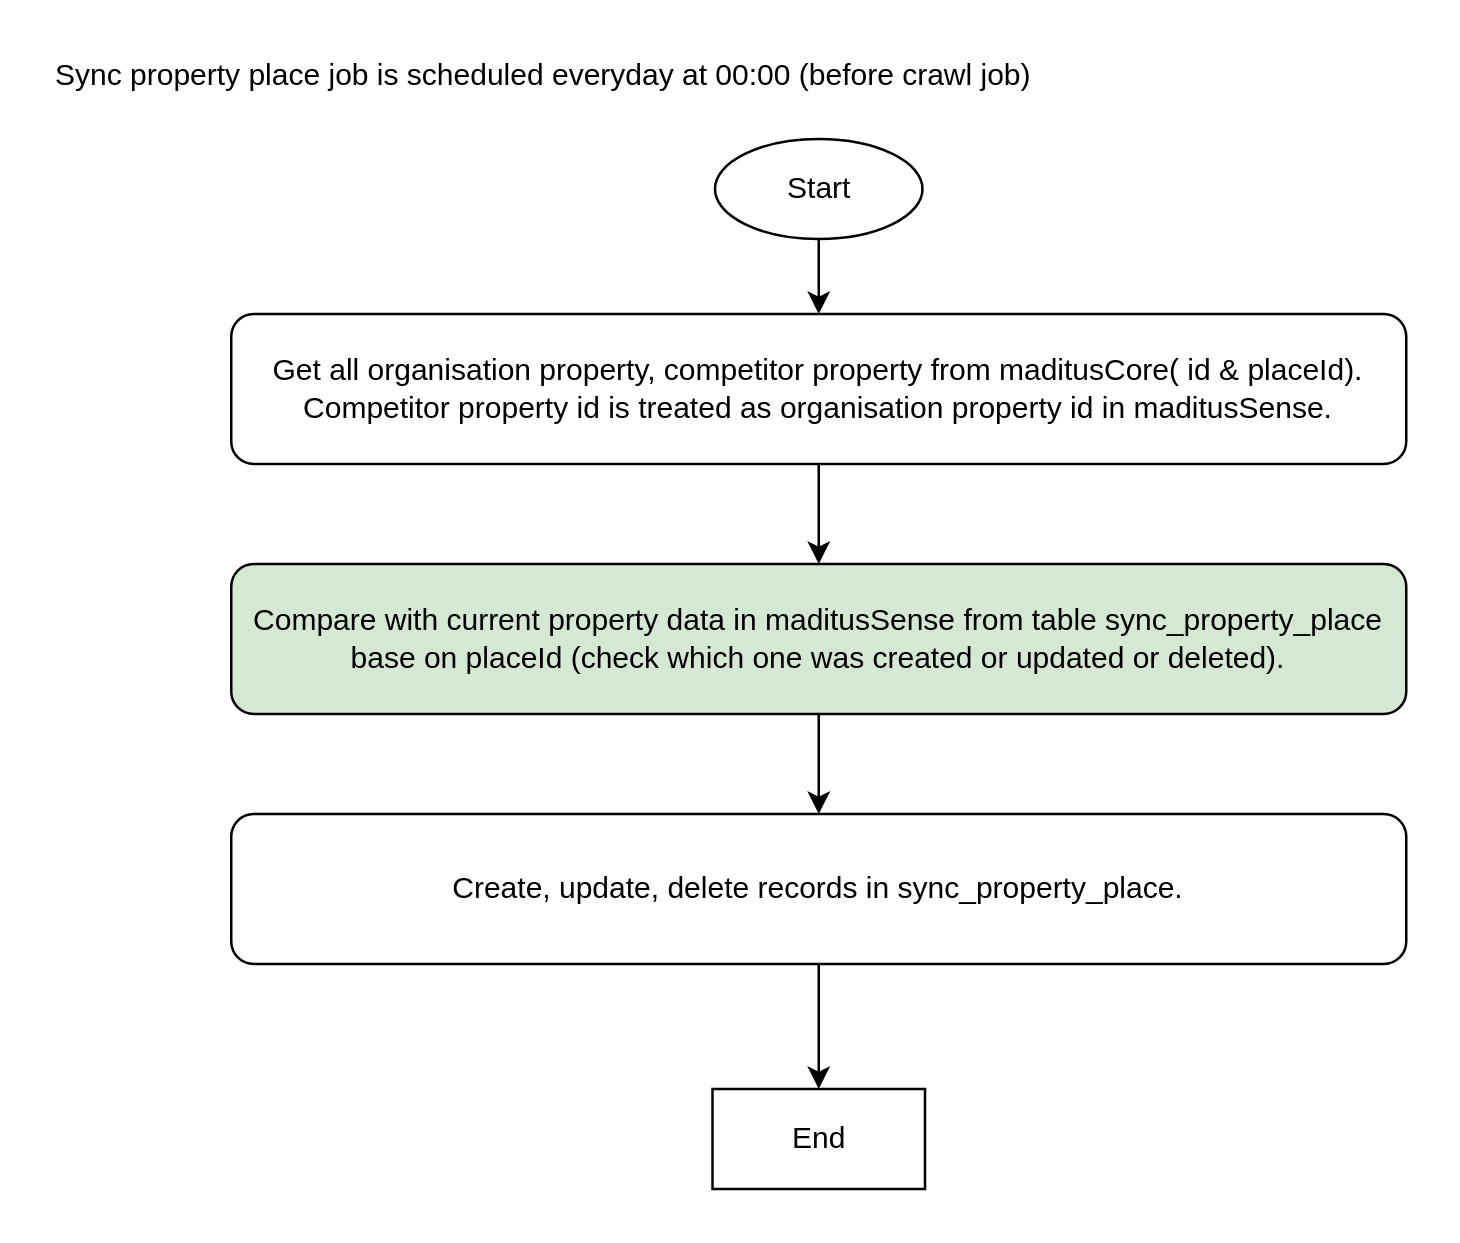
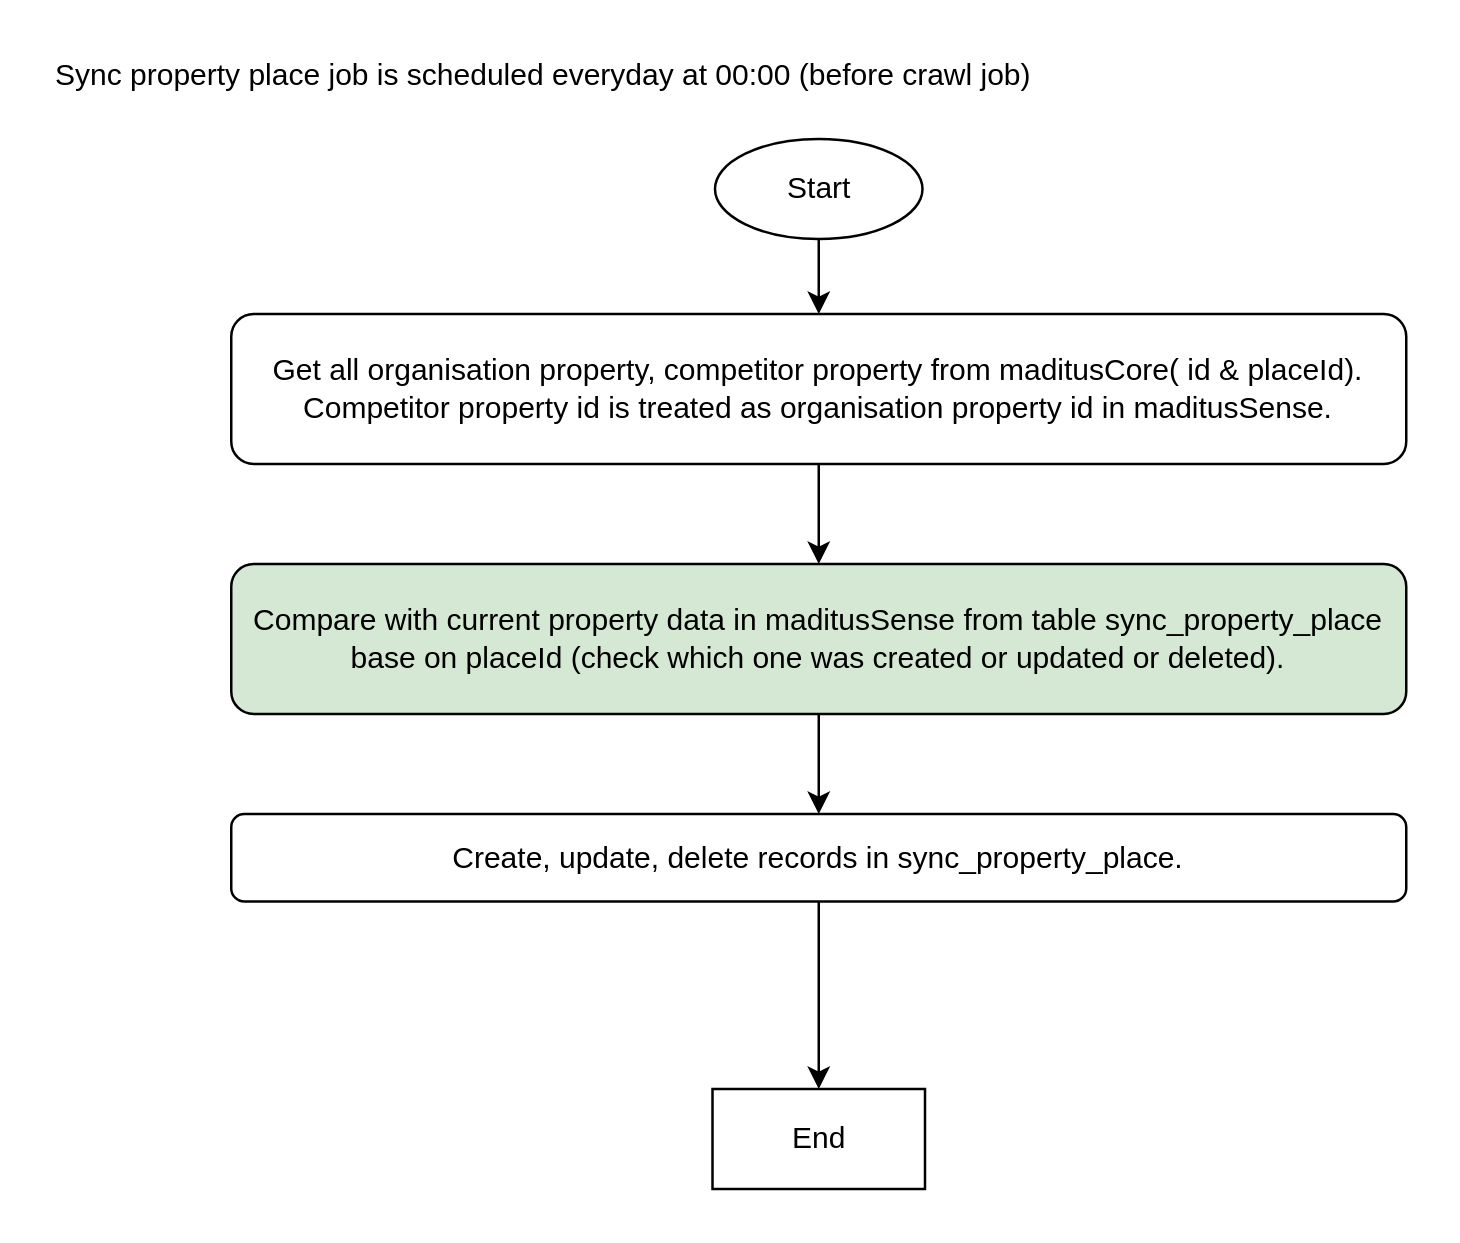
node "Create, update, delete records in sync_property_place.": size 1175x150 -> 1175x88
